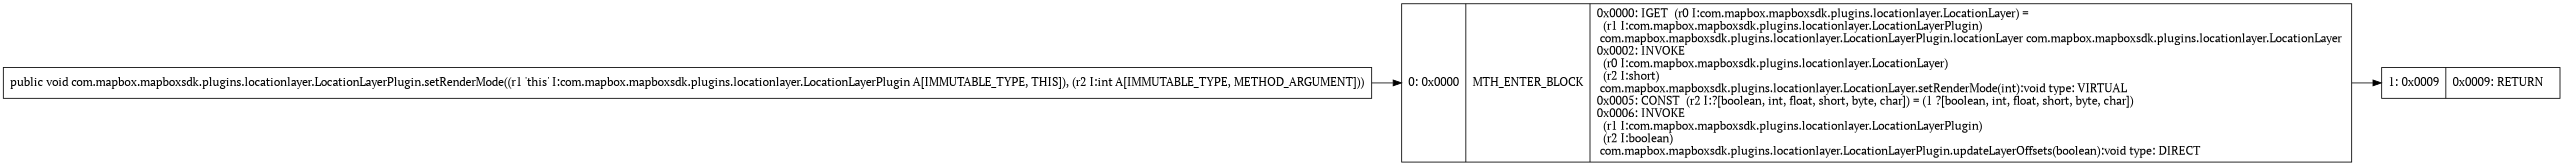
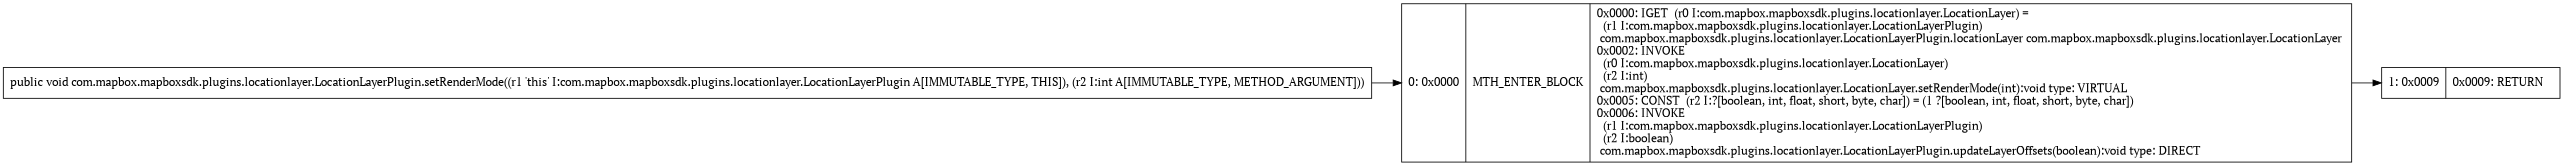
node "0: 0x0000": text "(r2 I:short)" -> "(r2 I:int)"
